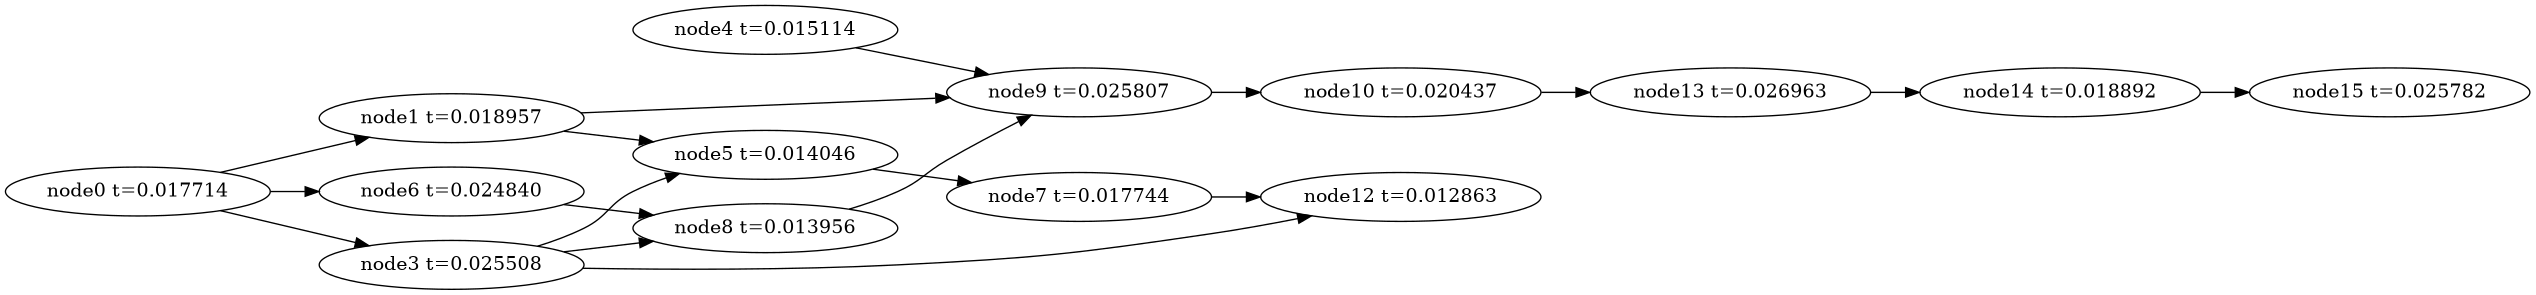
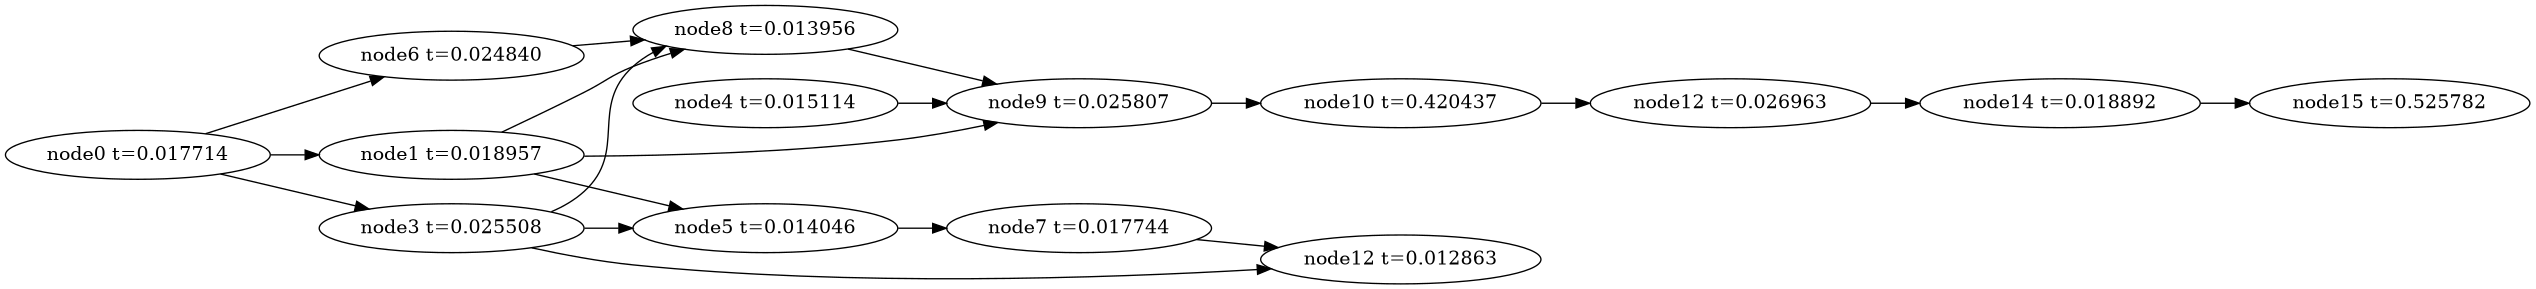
edge "node1 t=0.018957" -> "node8 t=0.013956": added
node "node10 t=0.020437": label "node10 t=0.020437" -> "node10 t=0.420437"
node "node13 t=0.026963": label "node13 t=0.026963" -> "node12 t=0.026963"
node "node15 t=0.025782": label "node15 t=0.025782" -> "node15 t=0.525782"
